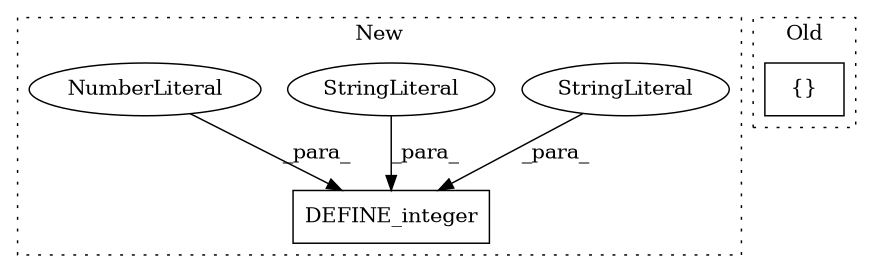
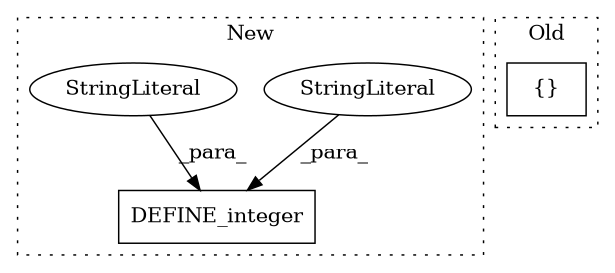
node "NumberLiteral": removed
